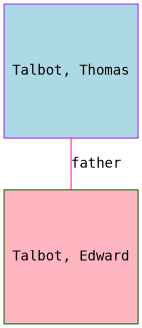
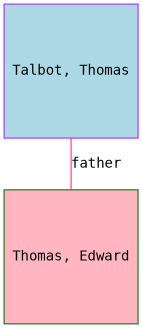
node "Talbot, Edward": label "Talbot, Edward" -> "Thomas, Edward"
